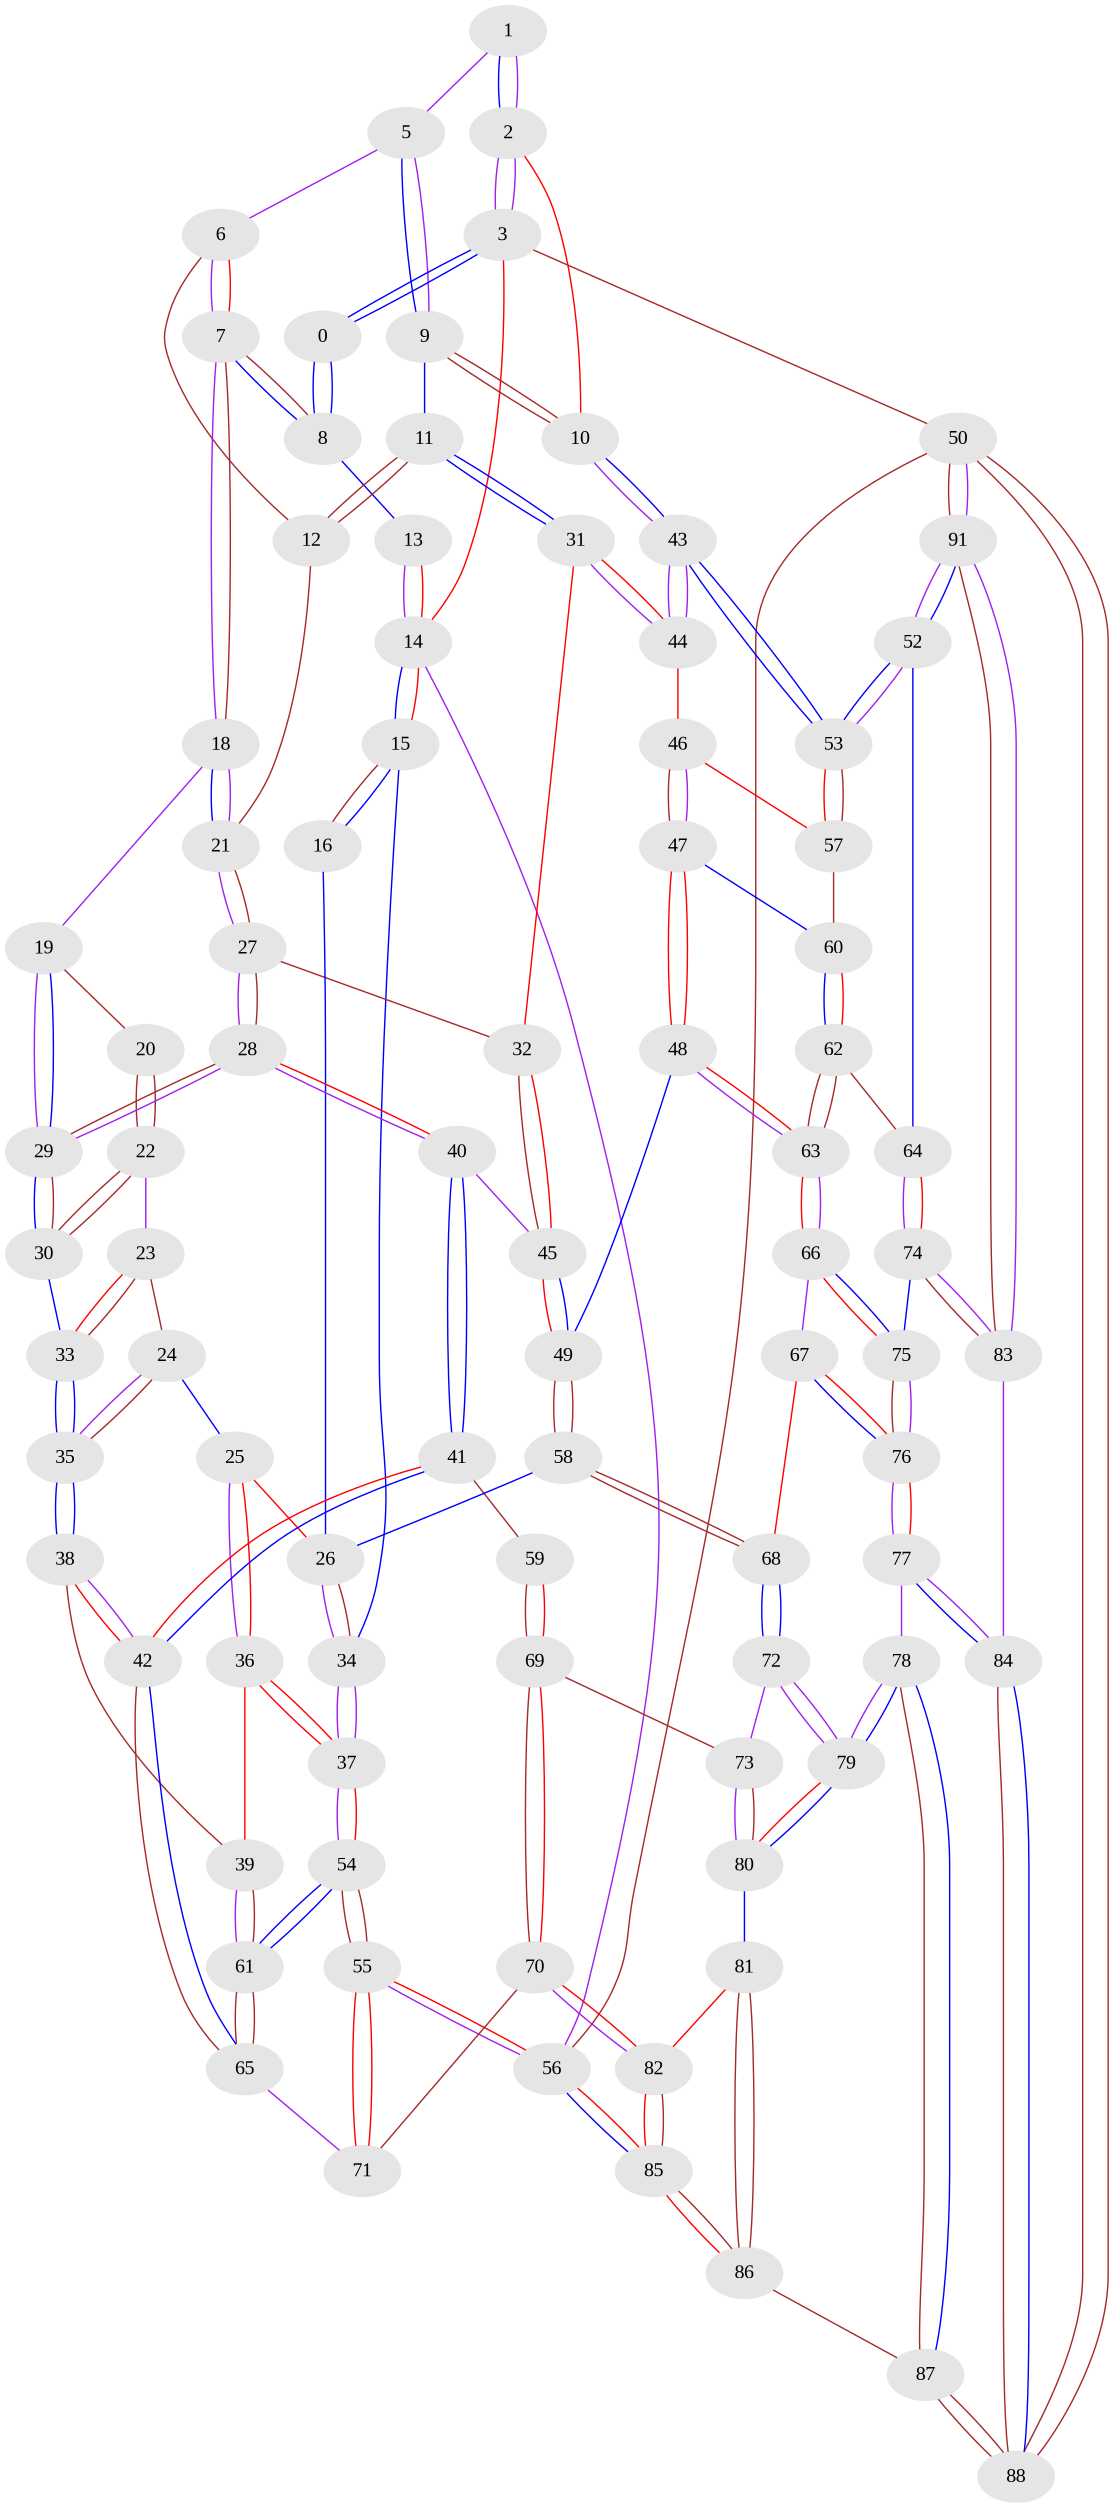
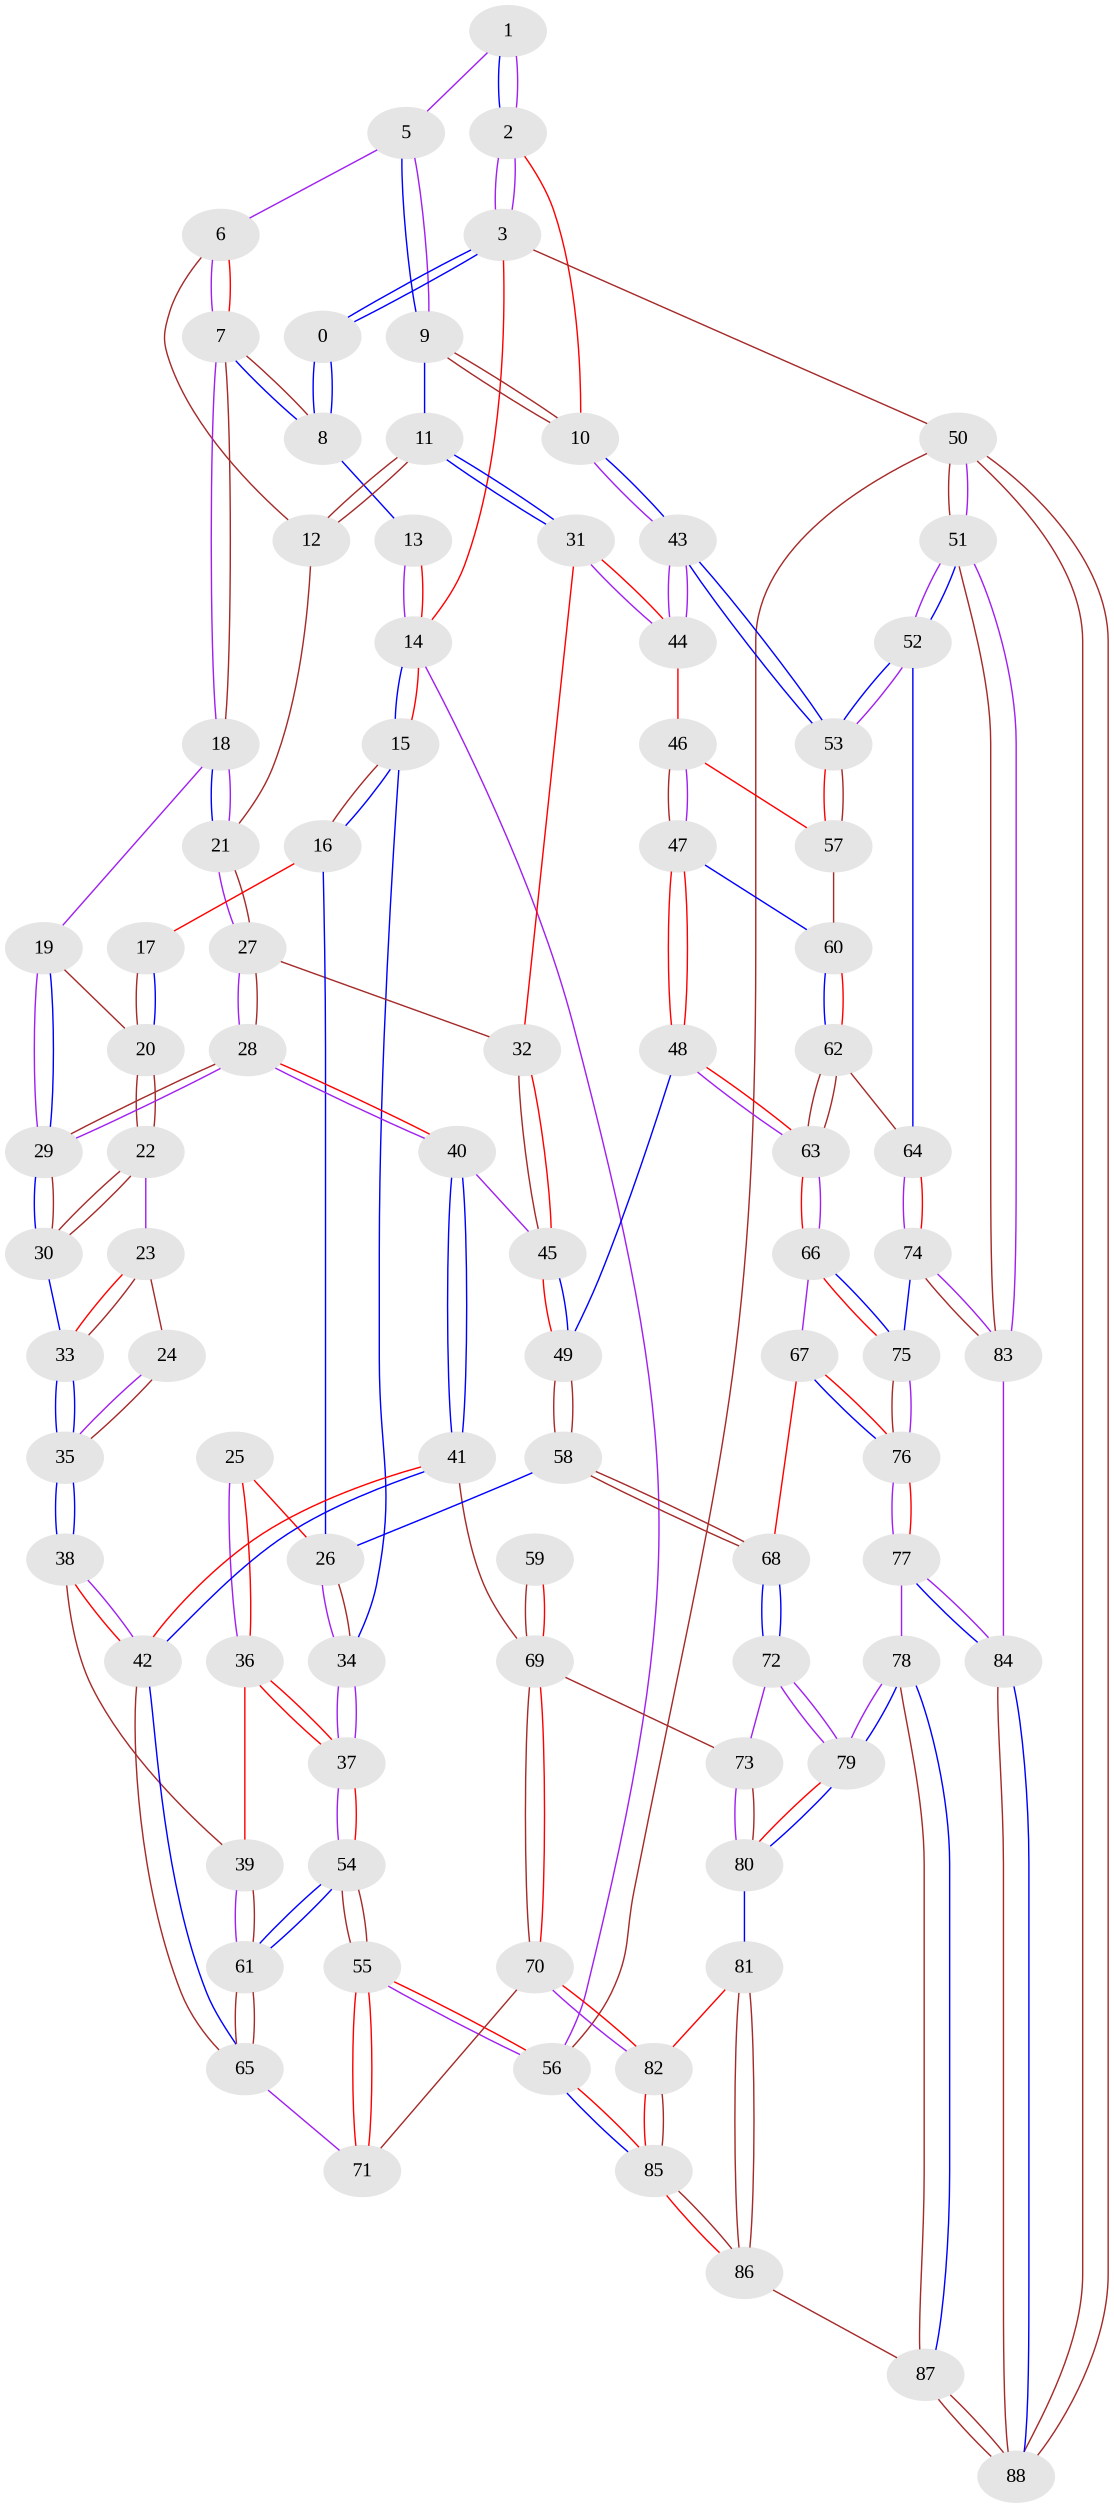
node "91": label "91" -> "51"
node "17": added
edge "24" -- "25": removed
edge "41" -- "59": now "41" -- "69"
